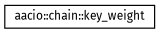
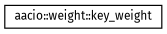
node "aacio::chain::key_weight": label "aacio::chain::key_weight" -> "aacio::weight::key_weight"
